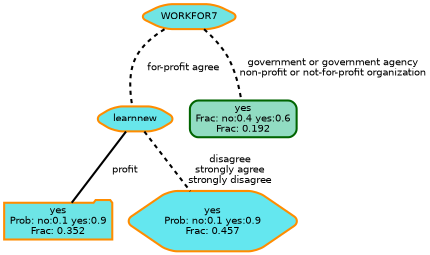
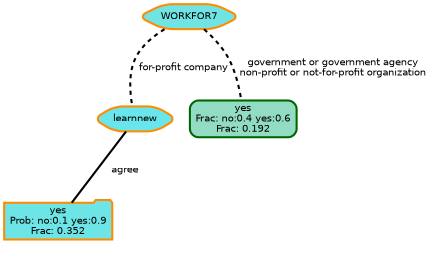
edge "WORKFOR7" -- "learnnew": label " for-profit agree" -> " for-profit company"
edge "learnnew" -- "yes Prob: no:0.1 yes:0.9 Frac: 0.352": label " profit" -> " agree"
node "yes Prob: no:0.1 yes:0.9 Frac: 0.457": removed
